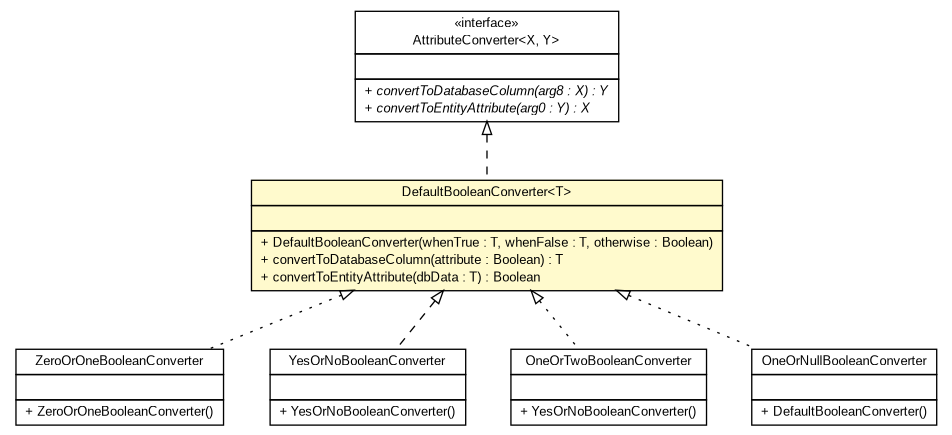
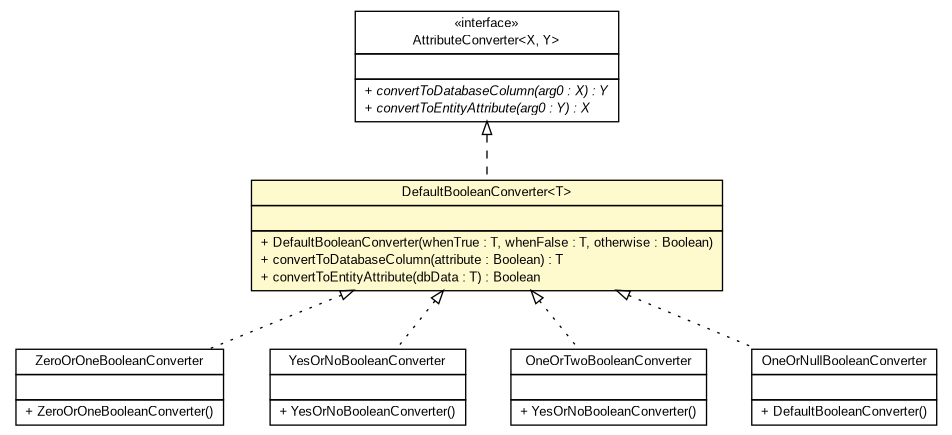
node "AttributeConverter<X, Y>": text "+ convertToDatabaseColumn(arg8 : X) : Y" -> "+ convertToDatabaseColumn(arg0 : X) : Y"
edge "YesOrNoBooleanConverter" -> "DefaultBooleanConverter<T>": style dashed -> dotted
